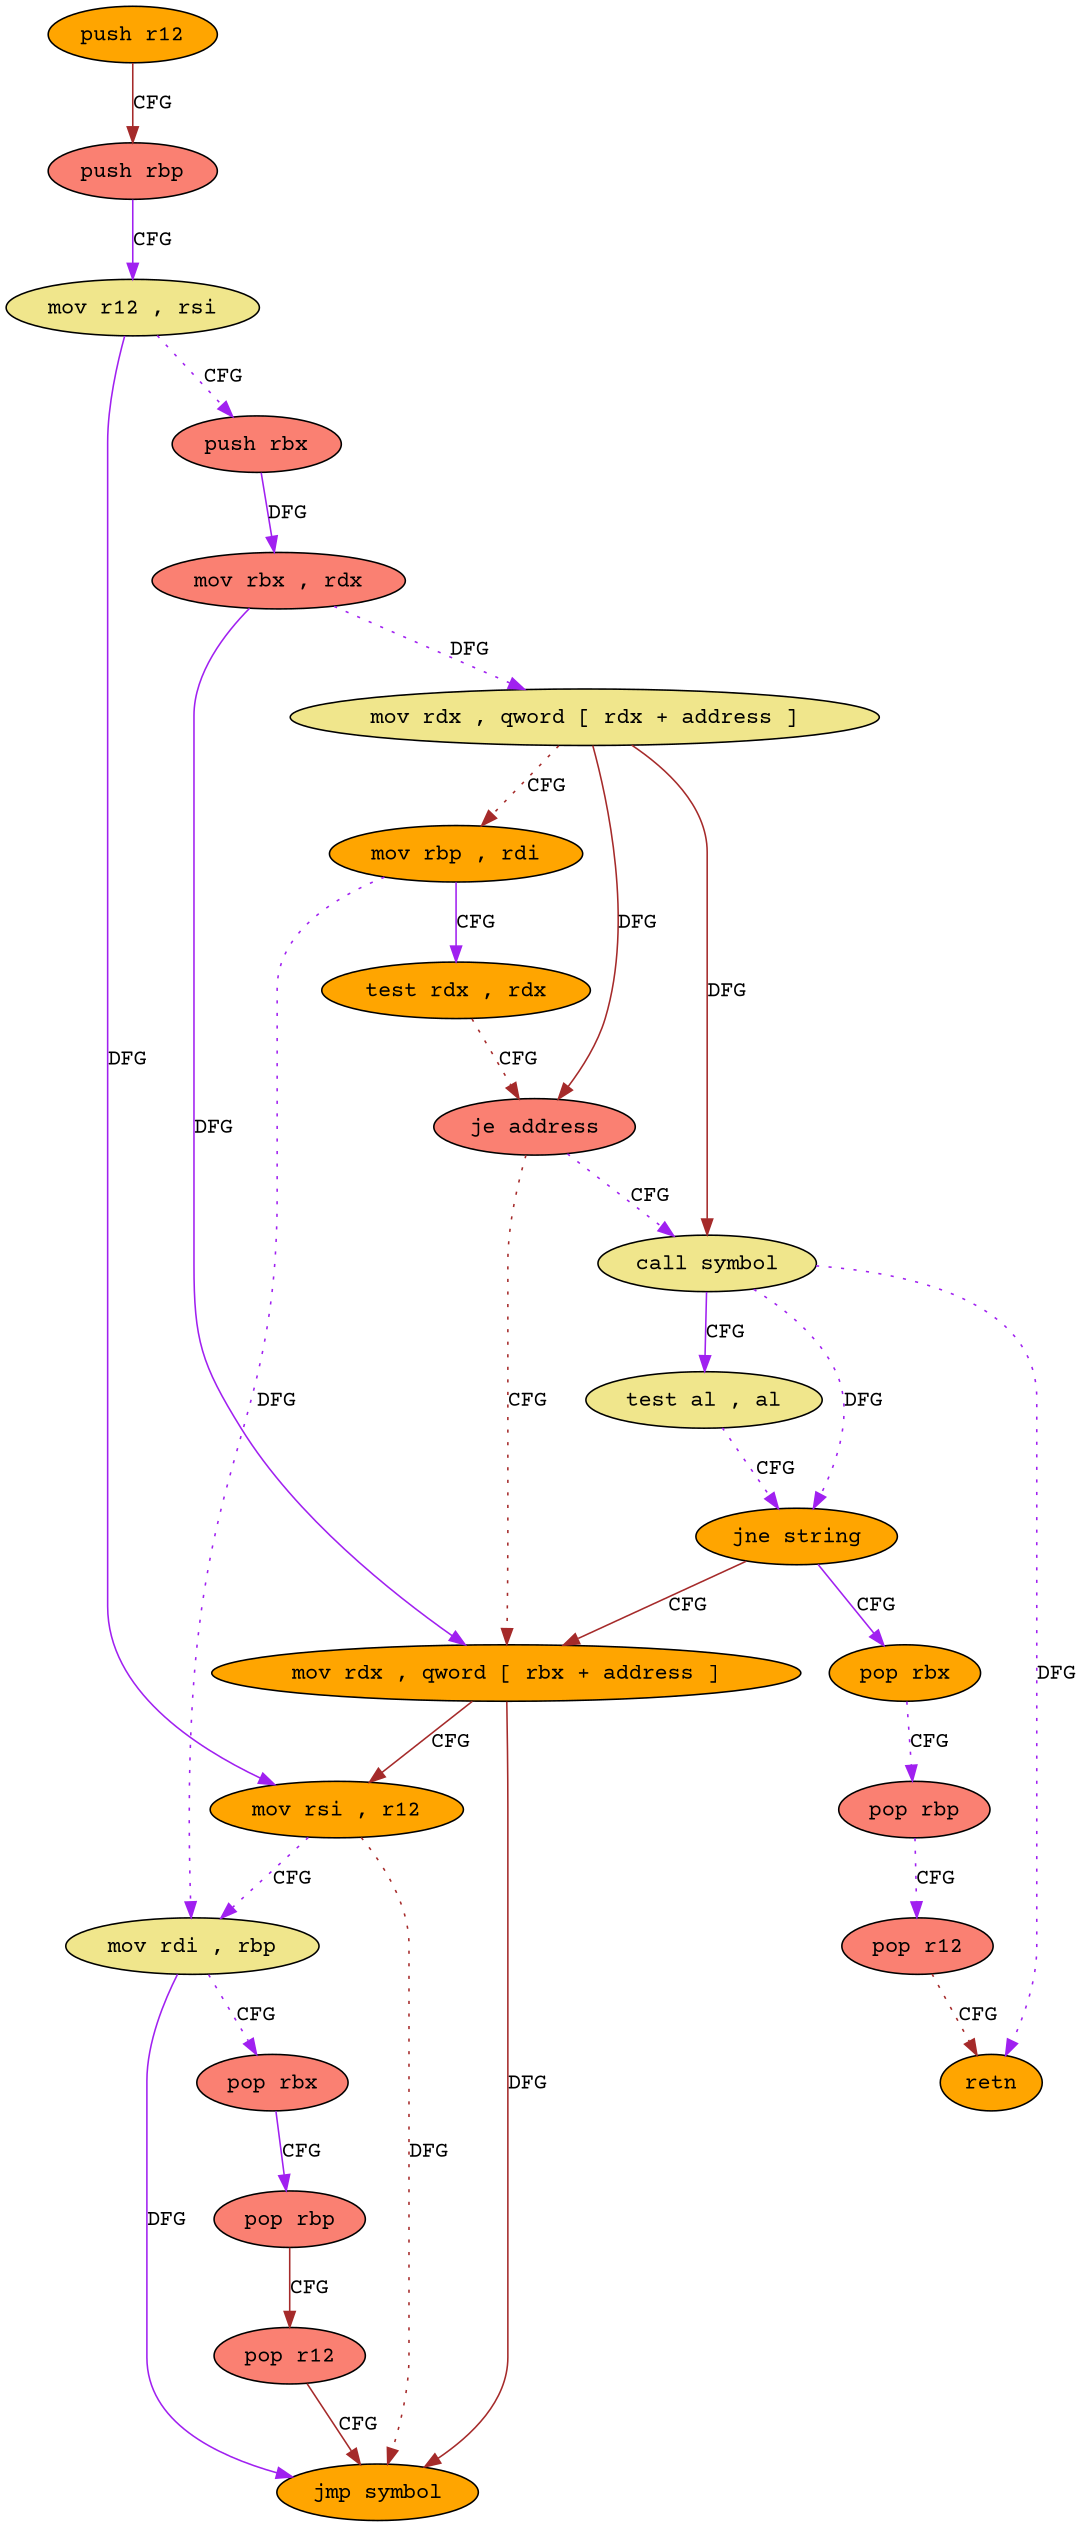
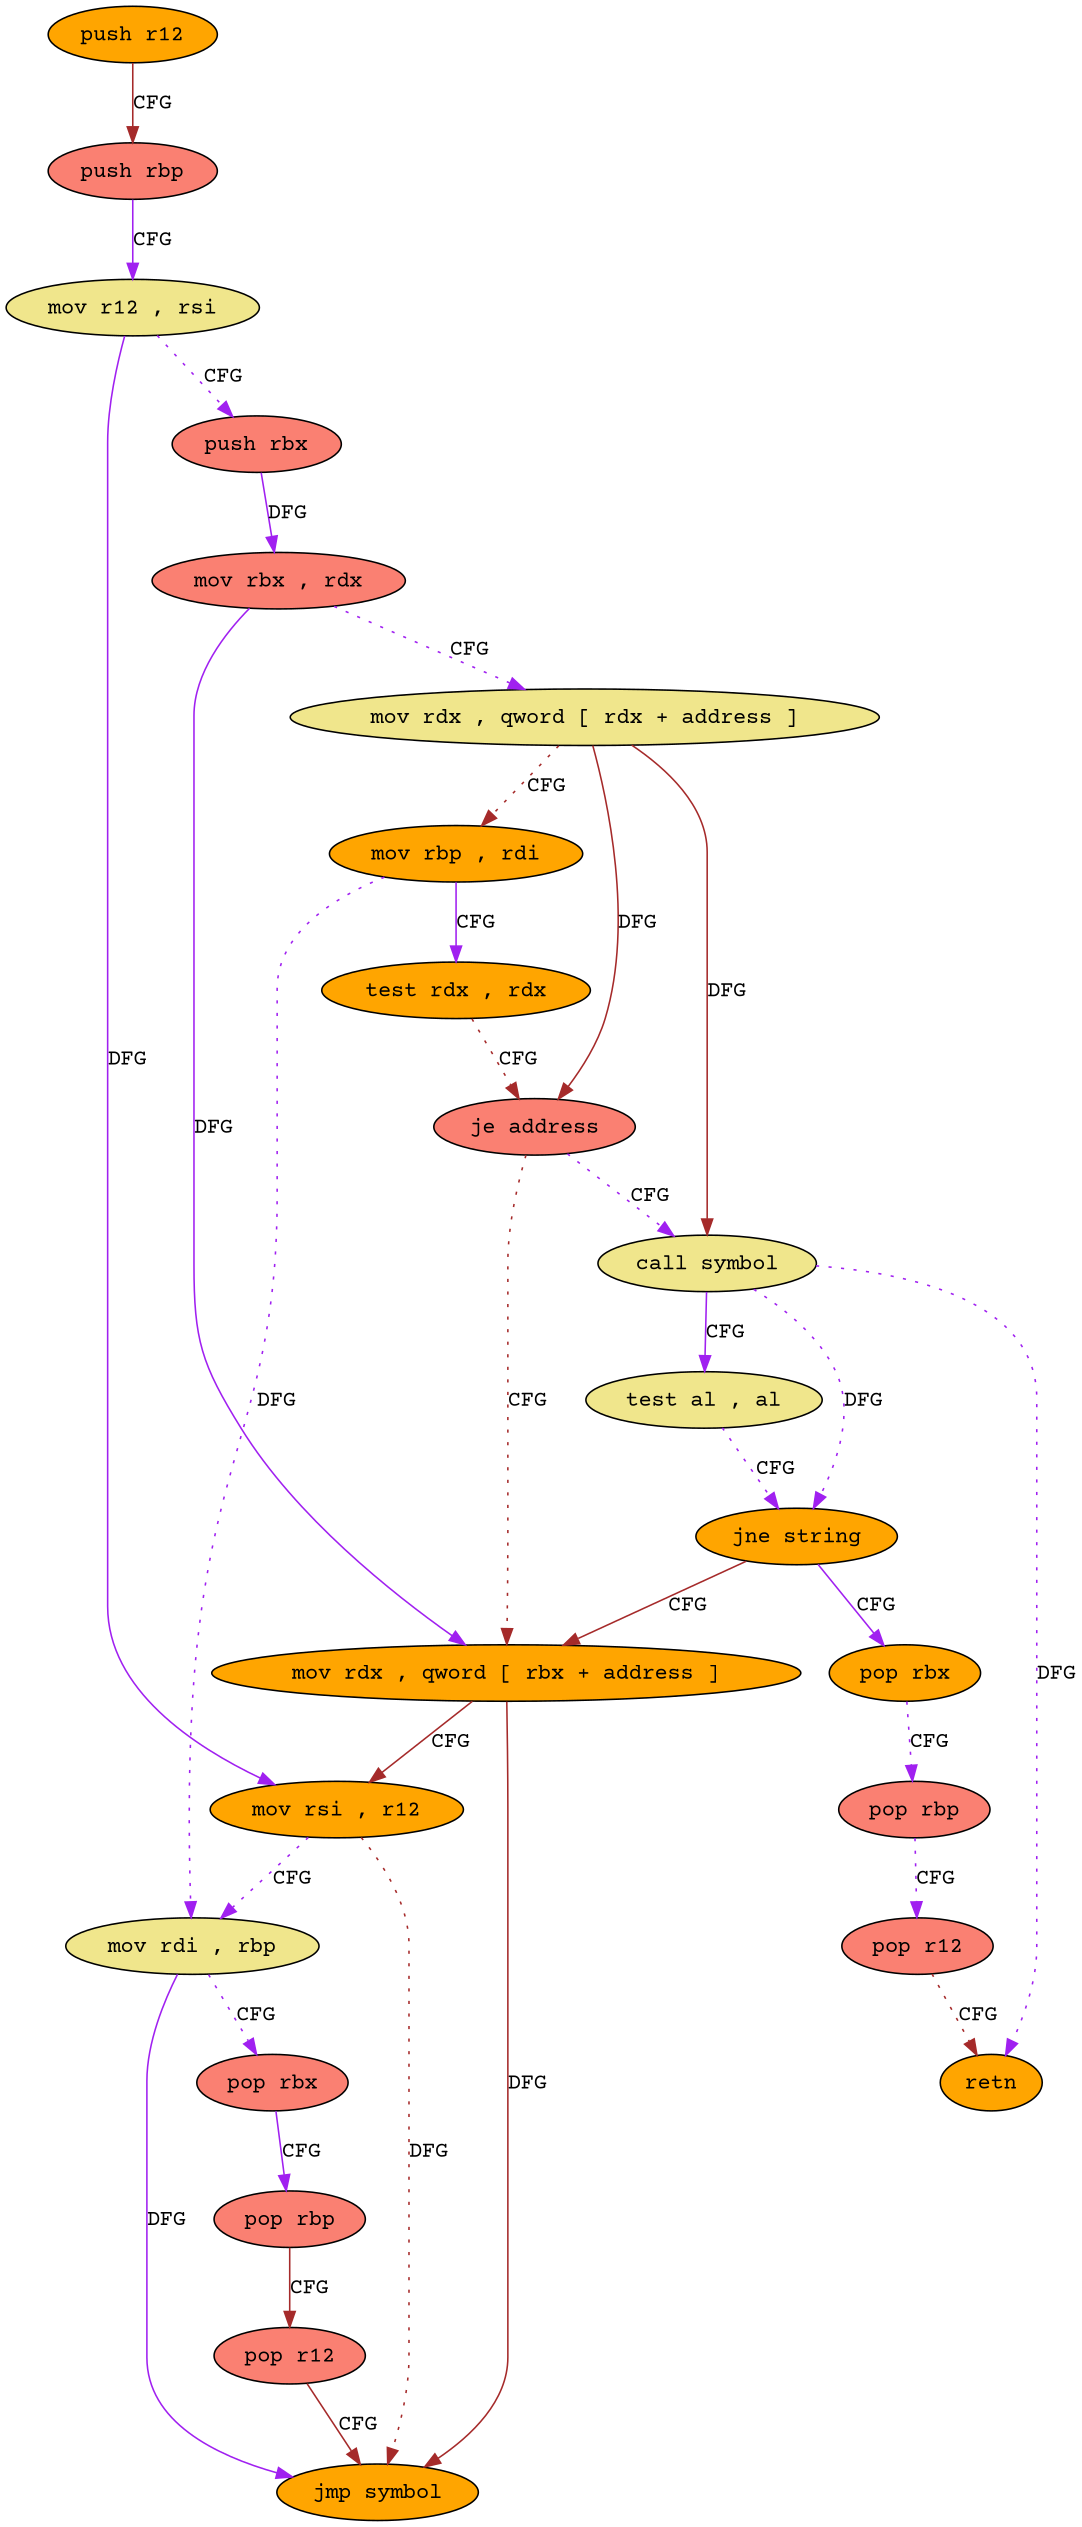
edge "mov rbx , rdx" -> "mov rdx , qword [ rdx + address ]": label "DFG" -> "CFG"
